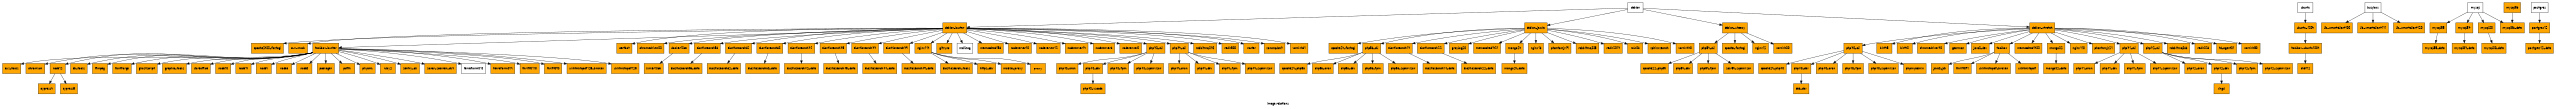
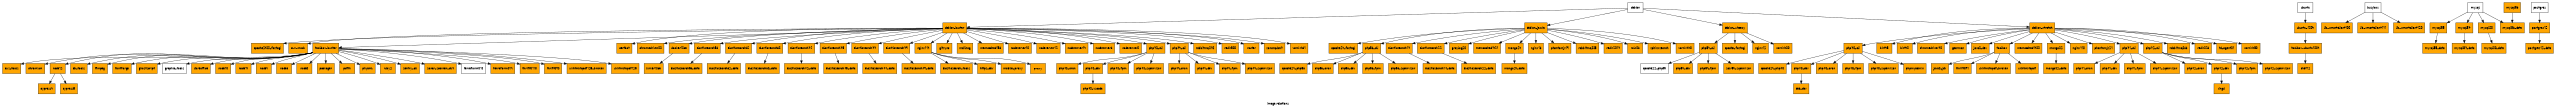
node "mailhog": fillcolor white -> orange
node "graphic-tools": fillcolor orange -> white
node "apache22-php54": fillcolor orange -> white
